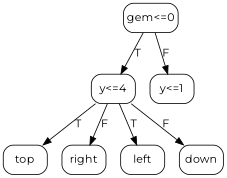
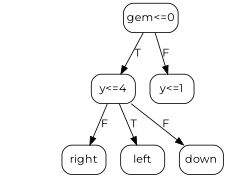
node "top": removed
